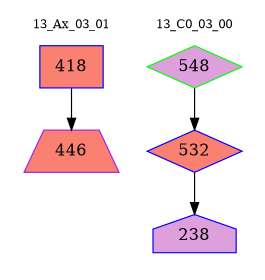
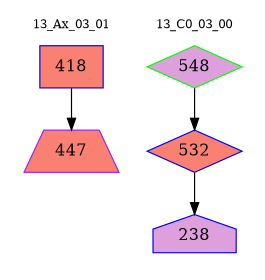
node "446": label "446" -> "447"
